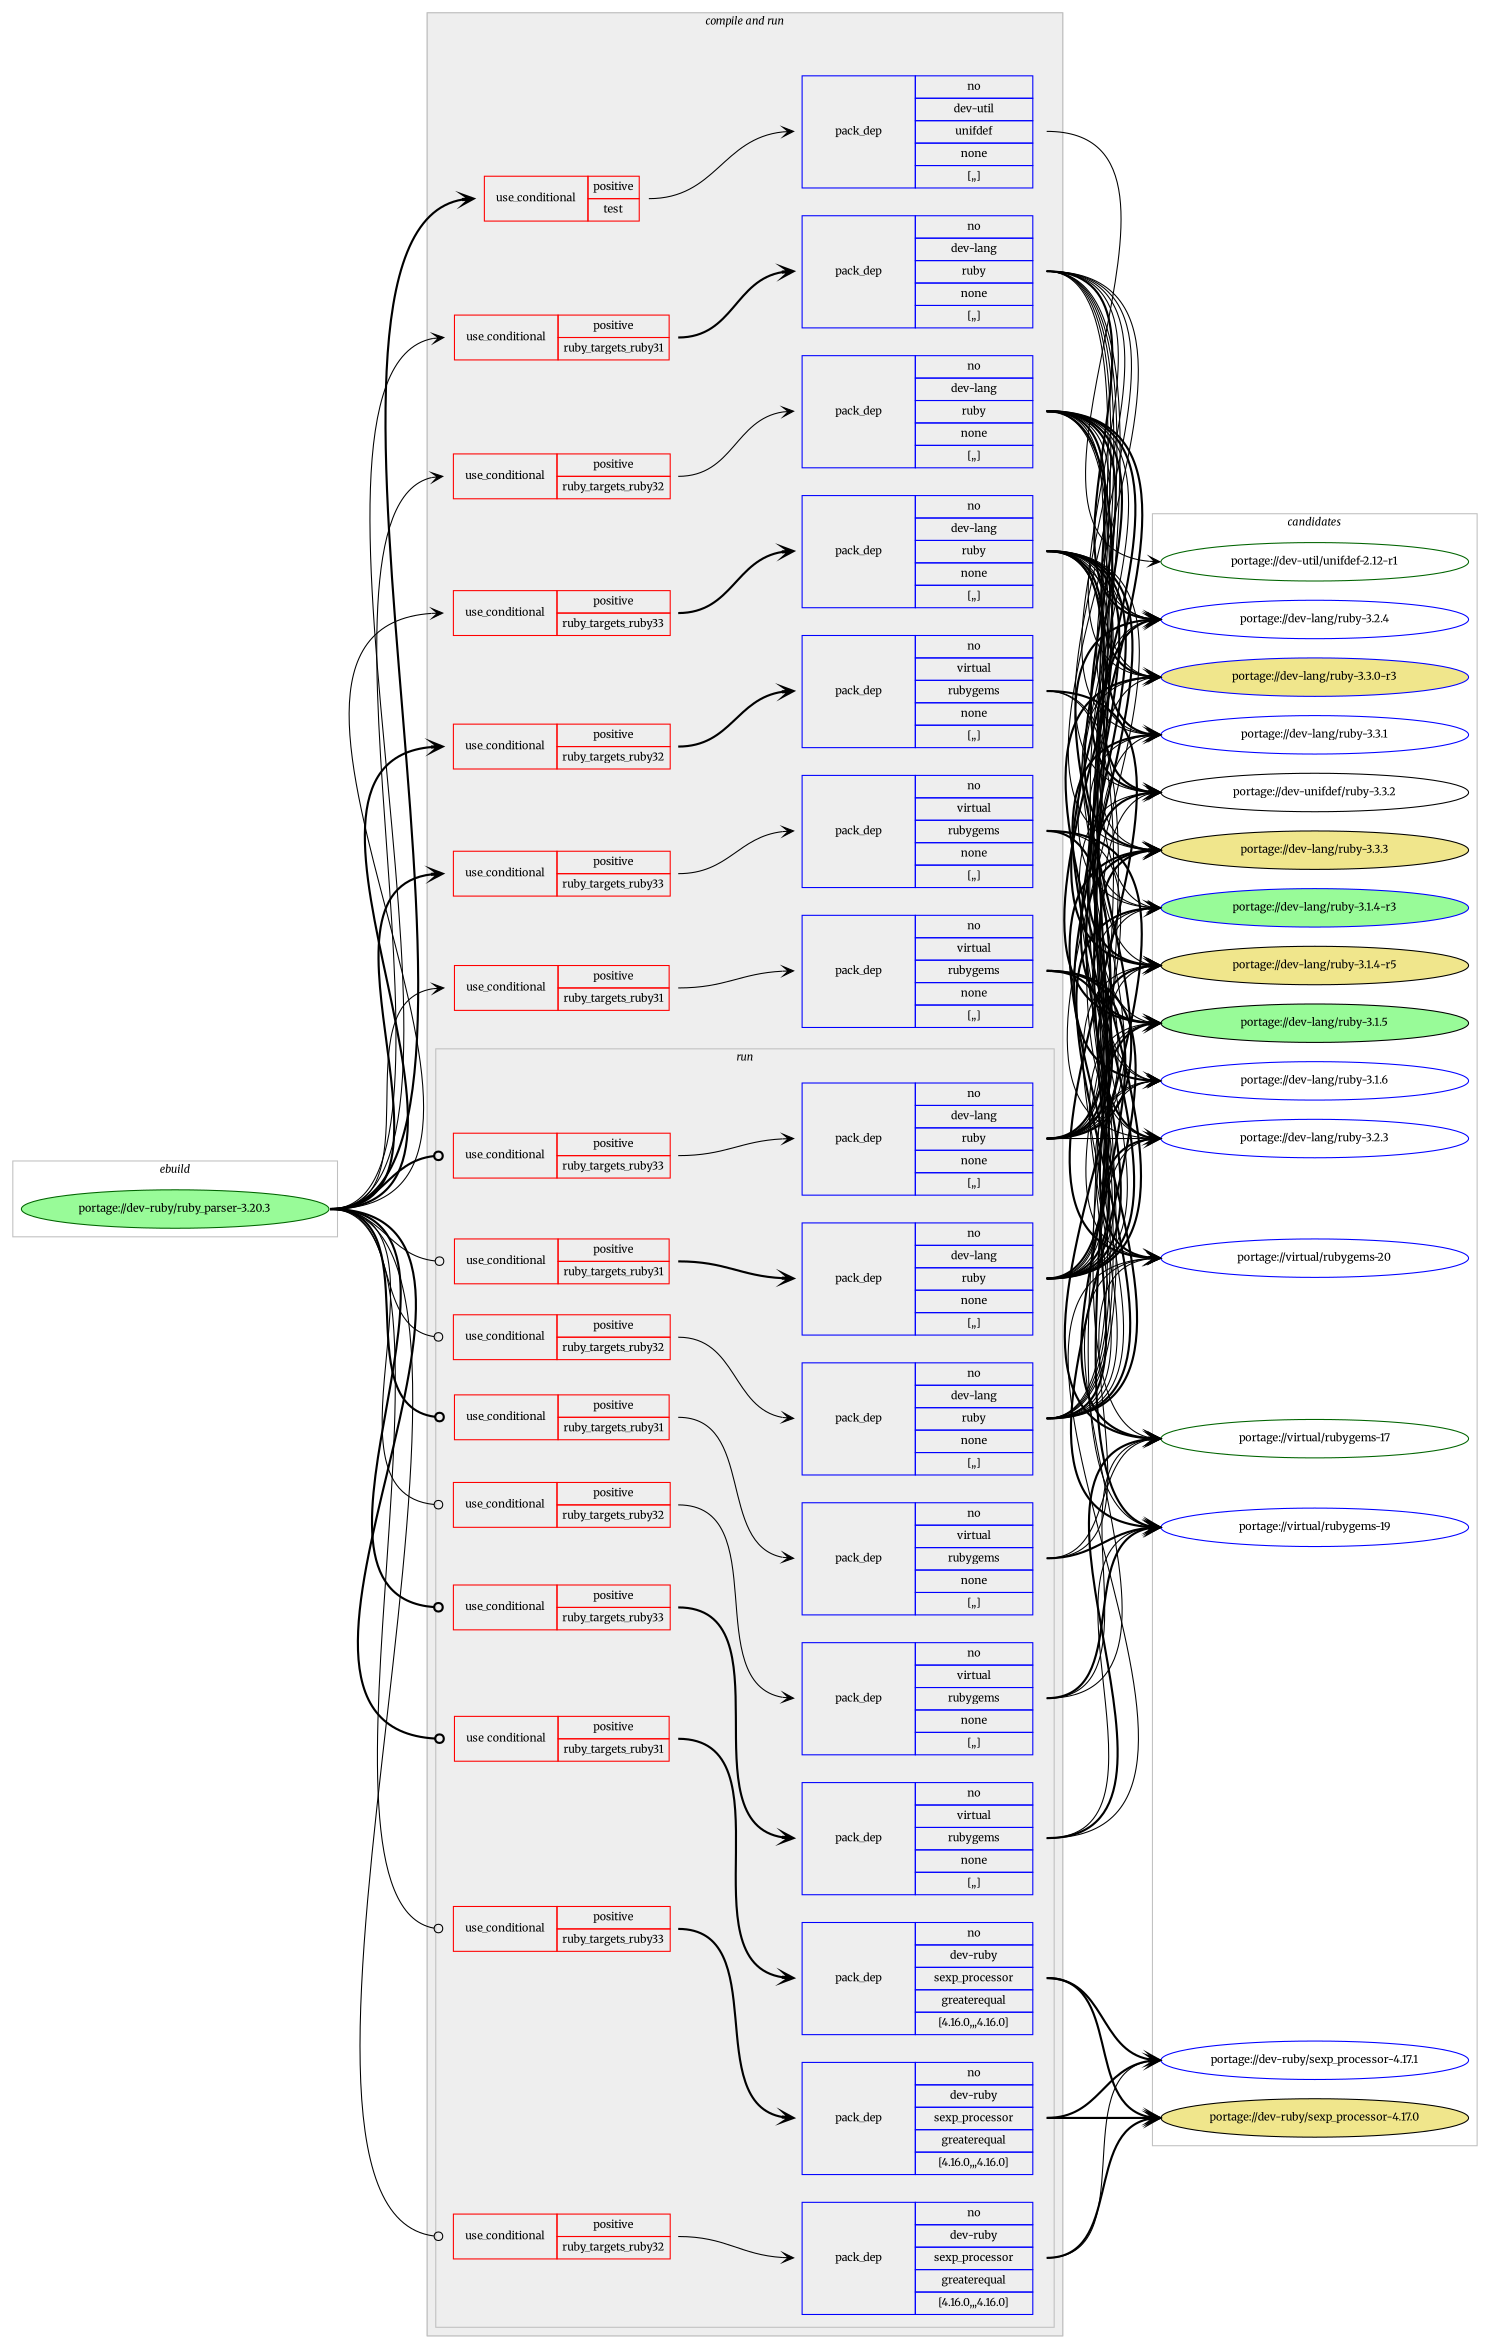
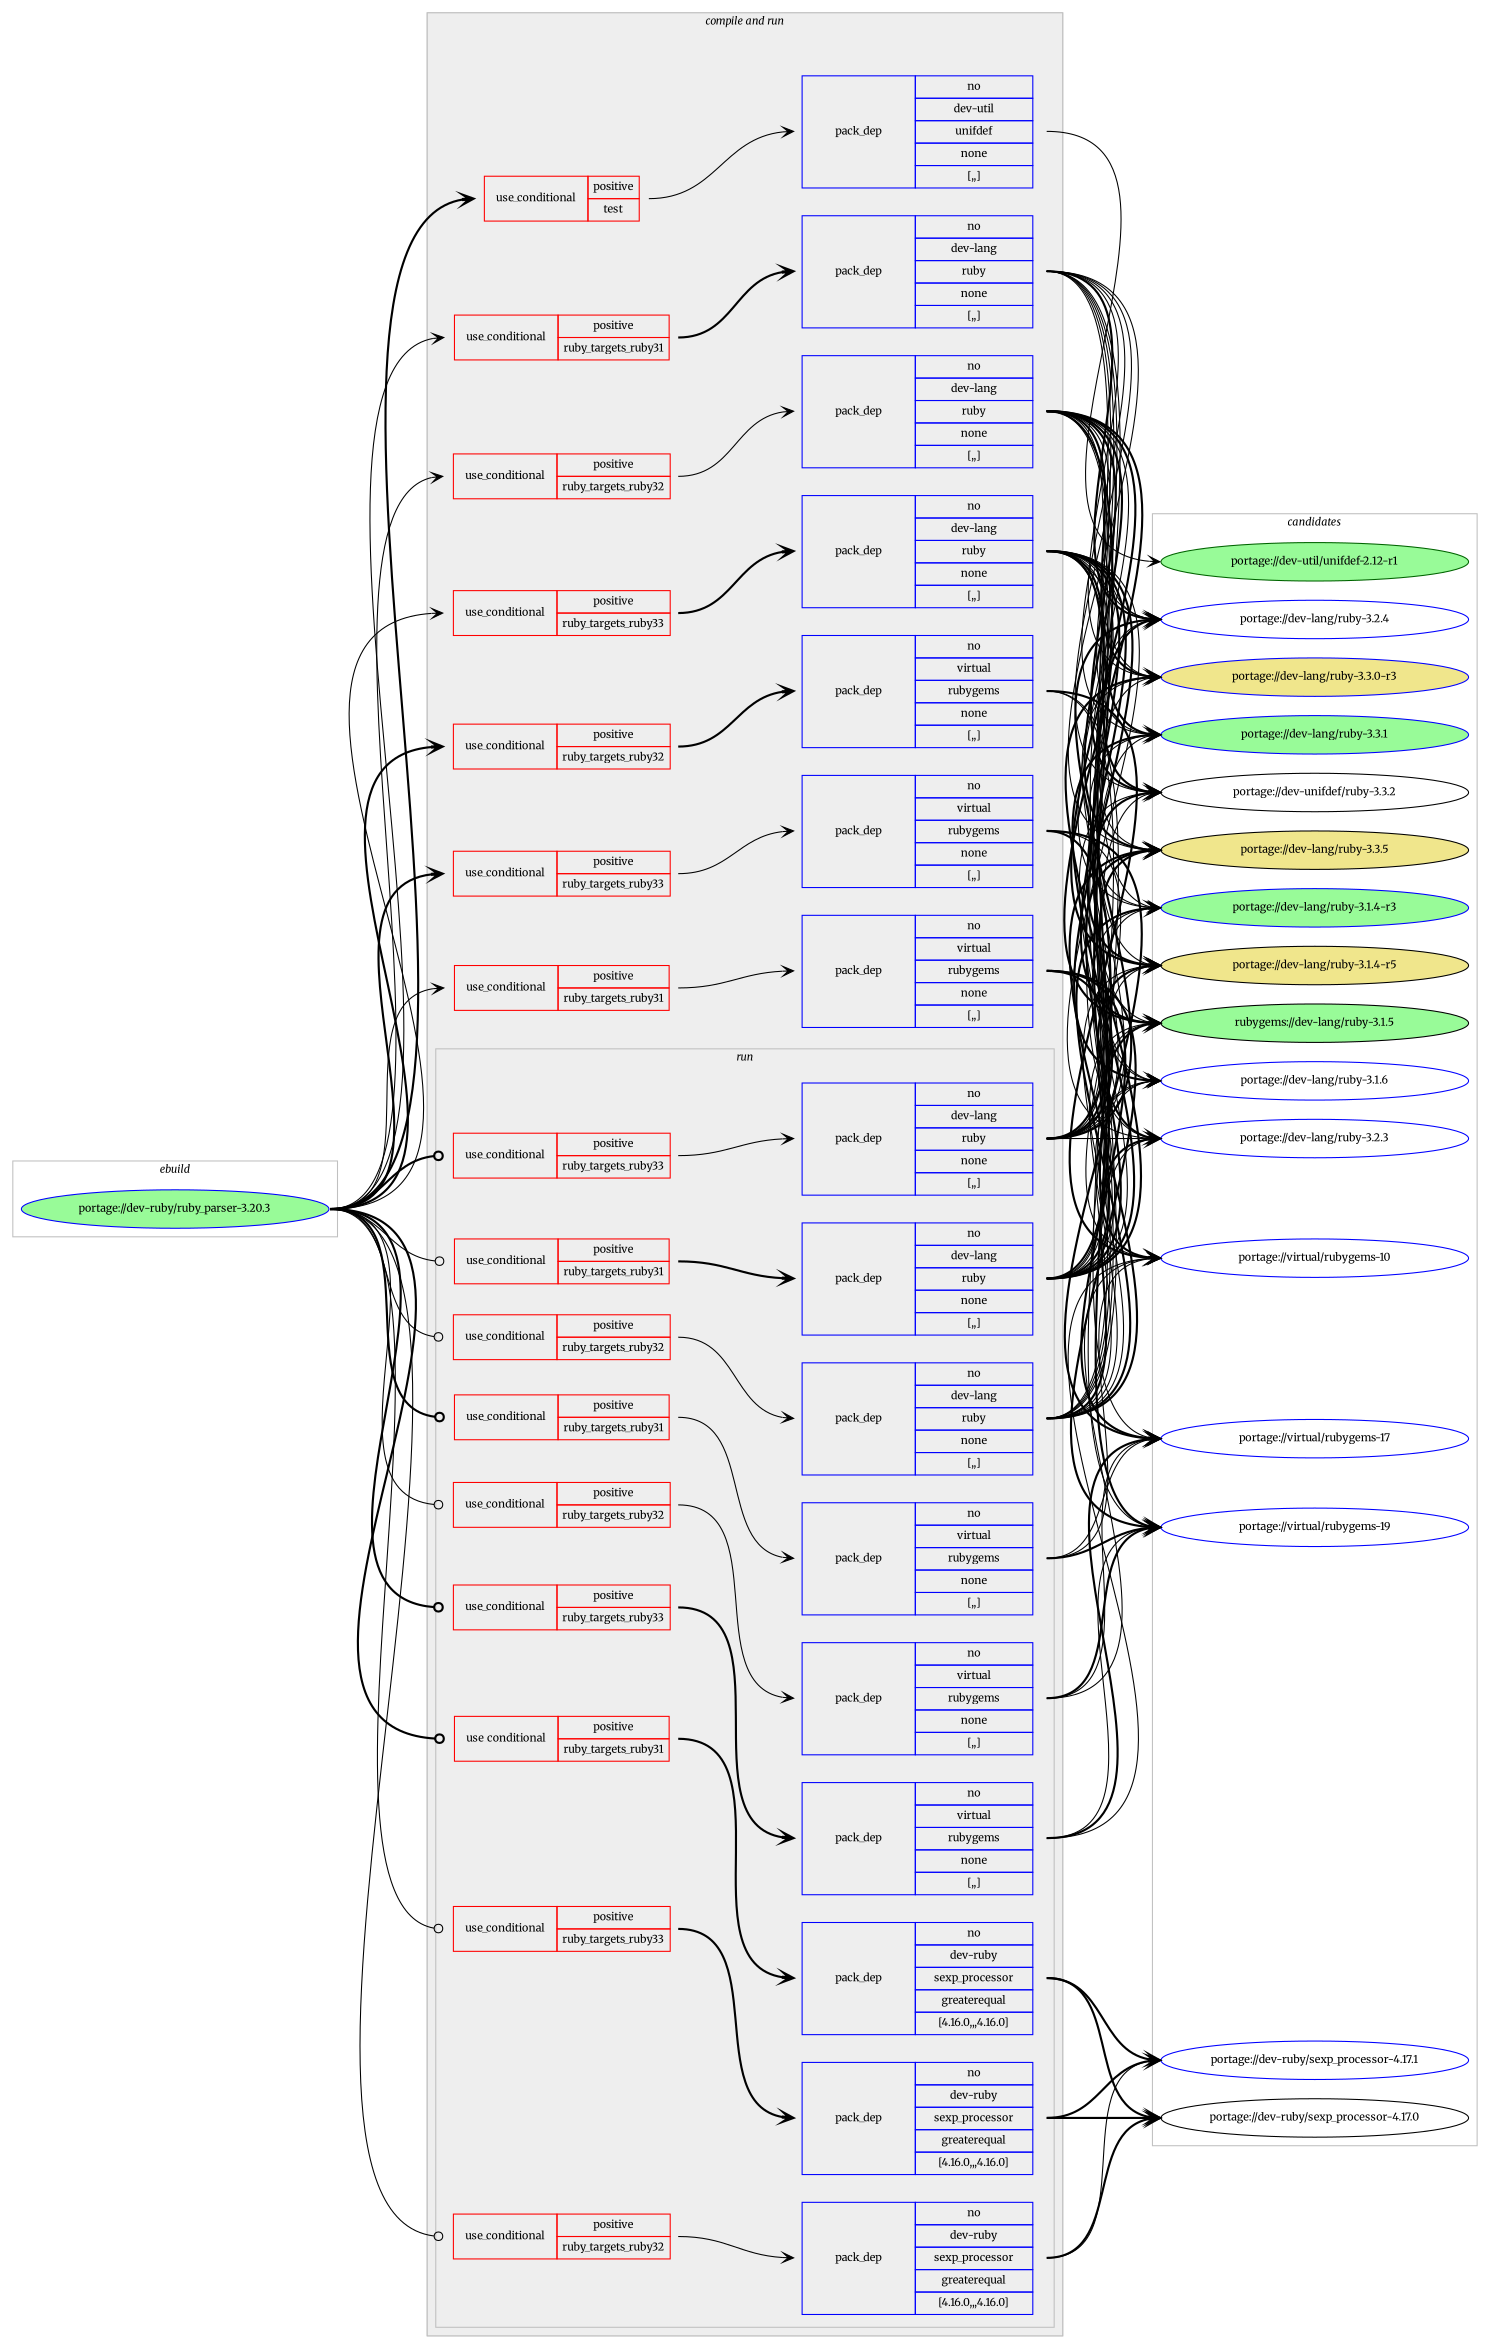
node "portage://dev-util/unifdef-2.12-r1": fillcolor white -> palegreen
node "portage://dev-lang/ruby-3.3.1": fillcolor white -> palegreen
node "portage://dev-lang/ruby-3.3.3": label "portage://dev-lang/ruby-3.3.3" -> "portage://dev-lang/ruby-3.3.5"
node "portage://dev-lang/ruby-3.1.5": label "portage://dev-lang/ruby-3.1.5" -> "rubygems://dev-lang/ruby-3.1.5"
node "portage://dev-ruby/ruby_parser-3.20.3": color darkgreen -> blue
node "portage://virtual/rubygems-20": label "portage://virtual/rubygems-20" -> "portage://virtual/rubygems-10"
node "portage://virtual/rubygems-17": color darkgreen -> blue
node "portage://dev-ruby/sexp_processor-4.17.0": fillcolor khaki -> white
